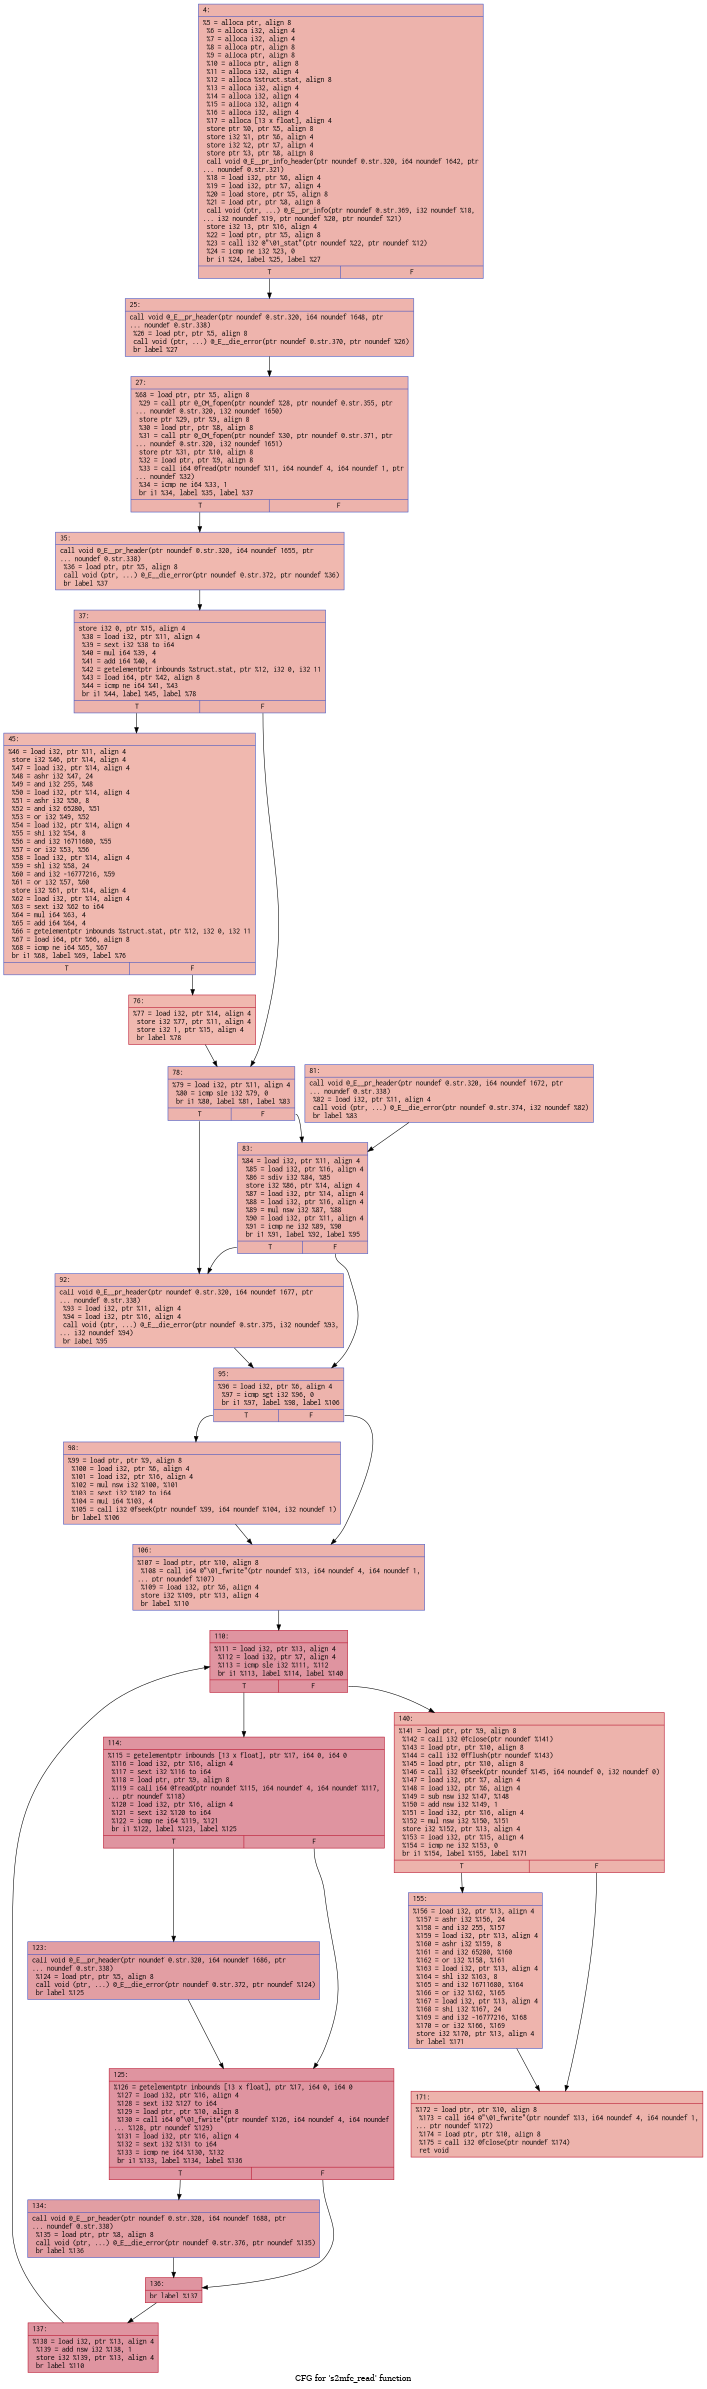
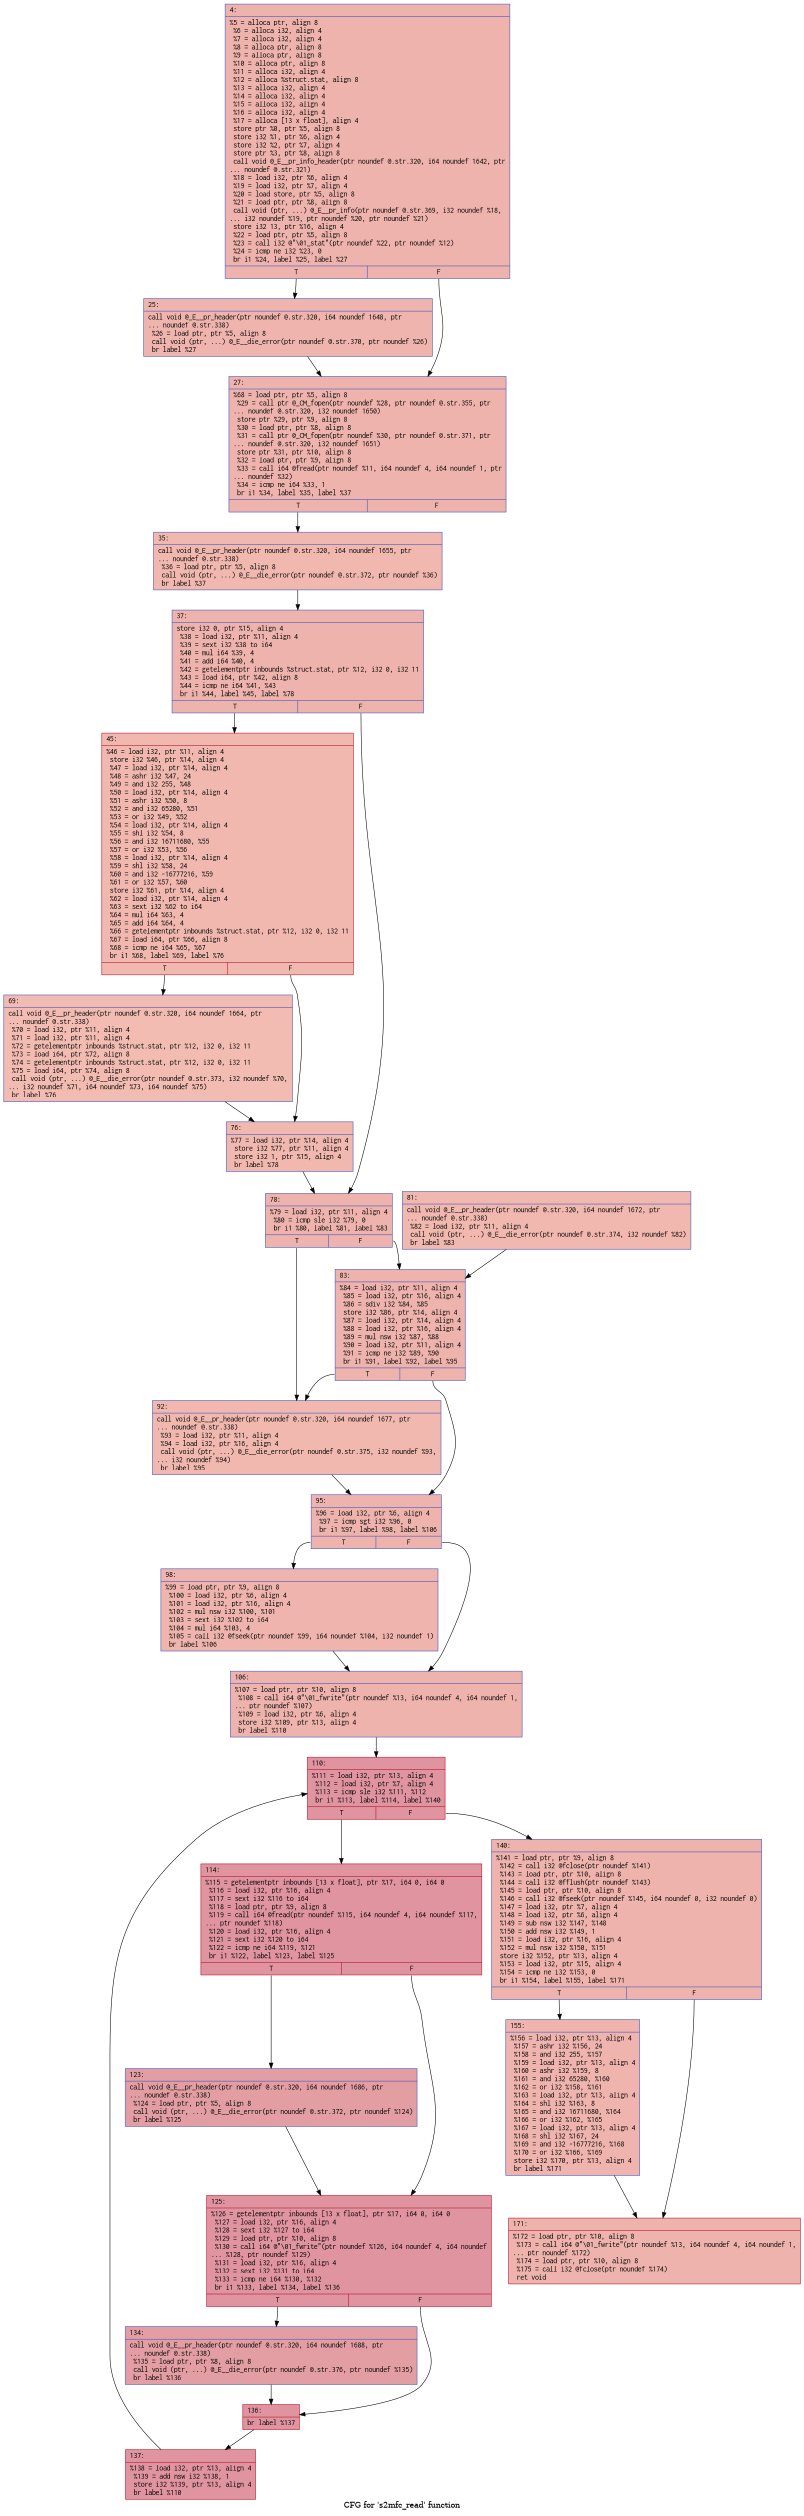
edge "4:" -> "27:": added
node "45:": color #3d50c3ff -> #b70d28ff
node "76:": color #b70d28ff -> #3d50c3ff
node "69:": added
node "140:": color #b70d28ff -> #3d50c3ff
